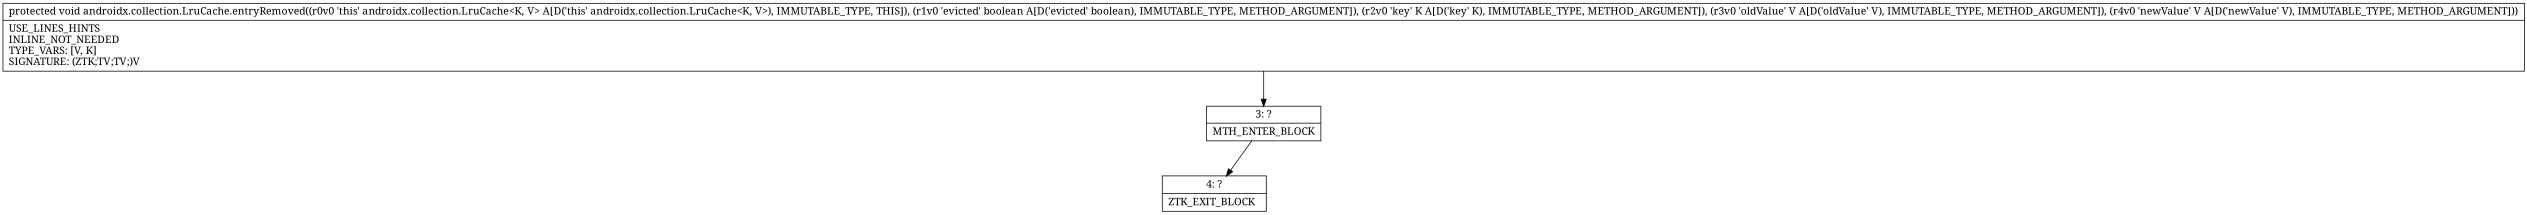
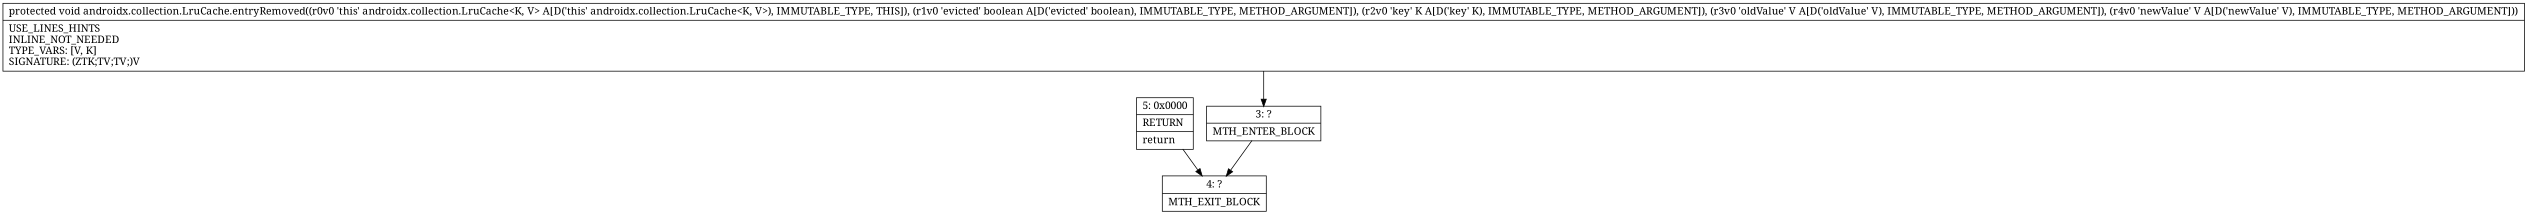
node "5: 0x0000": added
node "4: ?": text "ZTK_EXIT_BLOCK" -> "MTH_EXIT_BLOCK"
